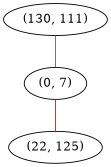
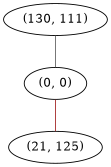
node "(0, 7)": label "(0, 7)" -> "(0, 0)"
node "(22, 125)": label "(22, 125)" -> "(21, 125)"
